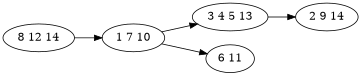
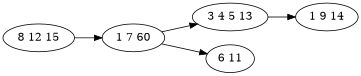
node "2 9 14": label "2 9 14" -> "1 9 14"
node "8 12 14": label "8 12 14" -> "8 12 15"
node "1 7 10": label "1 7 10" -> "1 7 60"
